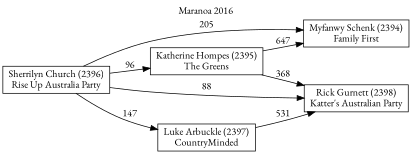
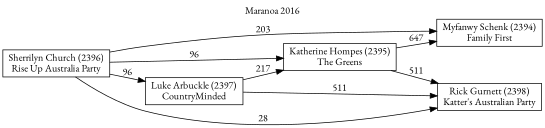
edge "Sherrilyn Church (2396) Rise Up Australia Party" -> "Myfanwy Schenk (2394) Family First": label "205" -> "203"
edge "Katherine Hompes (2395) The Greens" -> "Rick Gurnett (2398) Katter's Australian Party": label "368" -> "511"
edge "Luke Arbuckle (2397) CountryMinded" -> "Katherine Hompes (2395) The Greens": added, label "217"
edge "Sherrilyn Church (2396) Rise Up Australia Party" -> "Rick Gurnett (2398) Katter's Australian Party": label "88" -> "28"
edge "Sherrilyn Church (2396) Rise Up Australia Party" -> "Luke Arbuckle (2397) CountryMinded": label "147" -> "96"
edge "Luke Arbuckle (2397) CountryMinded" -> "Rick Gurnett (2398) Katter's Australian Party": label "531" -> "511"
